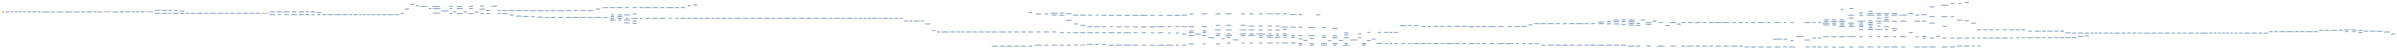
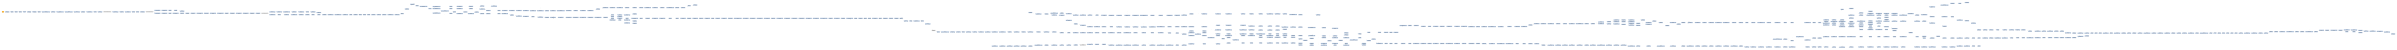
node "0x004dacf0 jae 0x004daf09": added
